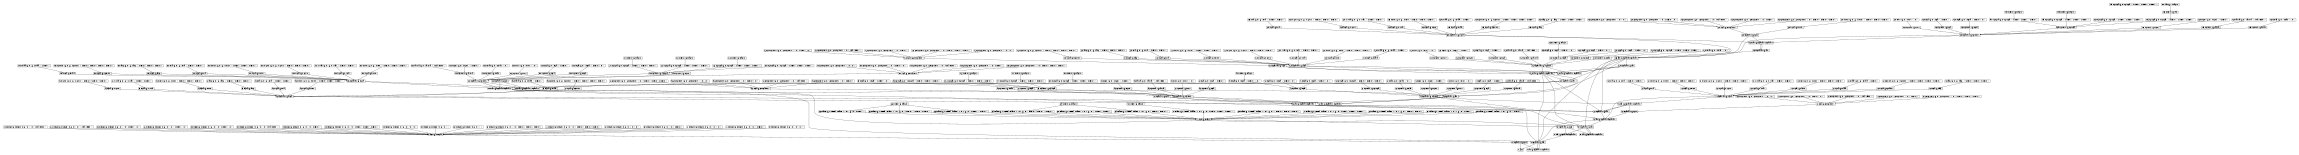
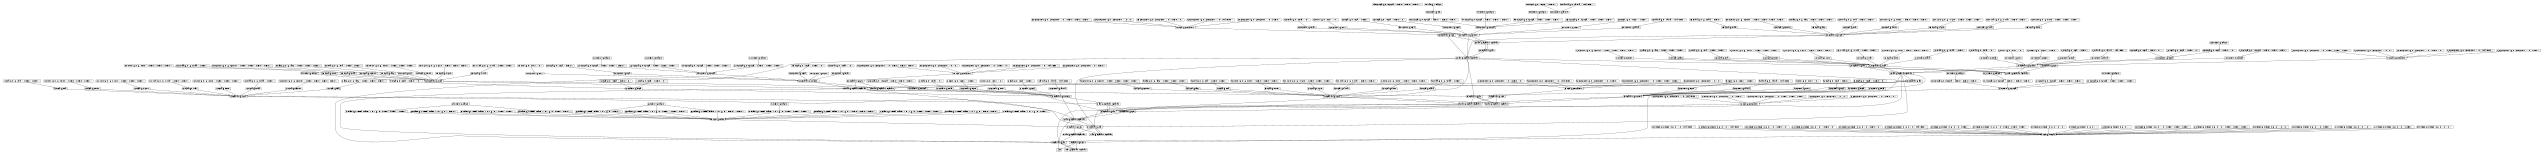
edge "168 shape ::= triprism ." -> "168 statement ::= class .": now "168 shape ::= triprism ." -> "168 statement ::= shape ."
edge "122 transform ::= texture ." -> "122 statement ::= transform .": removed
